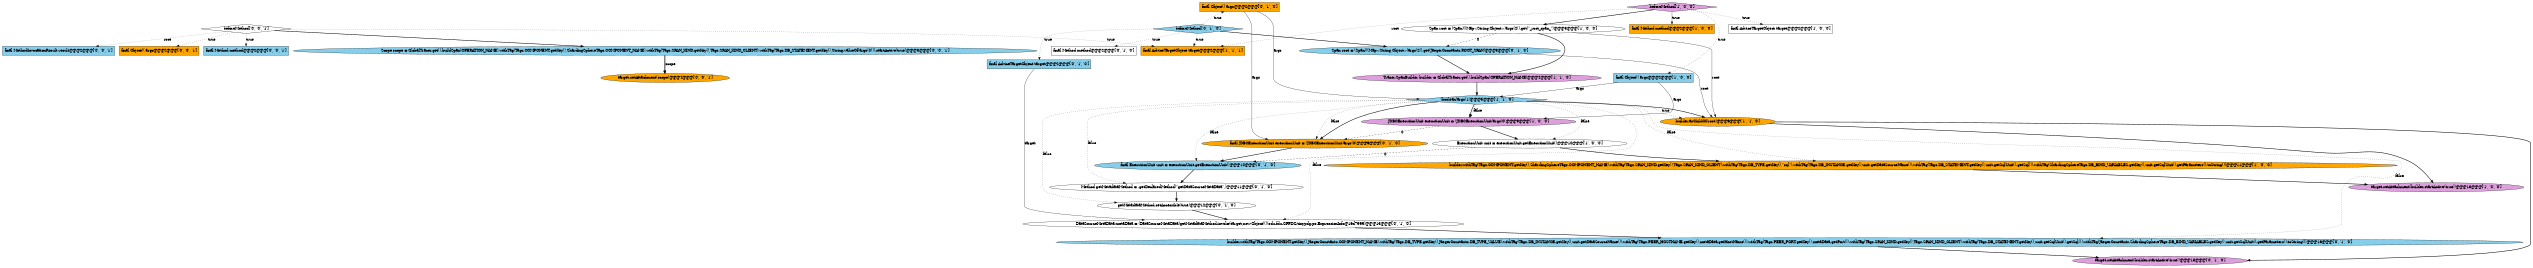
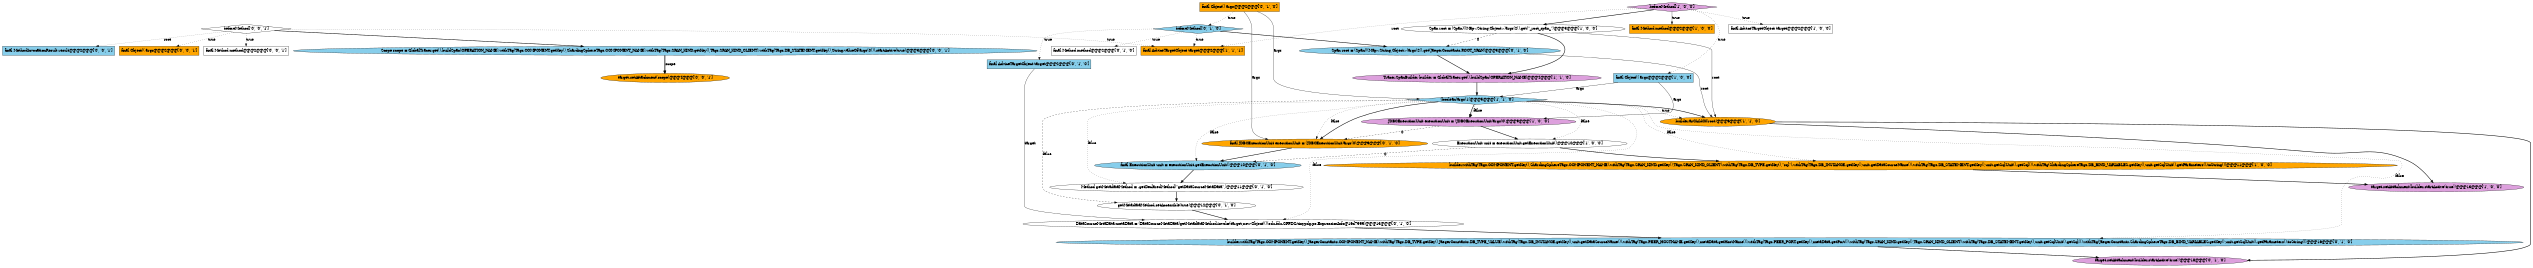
edge "beforeMethod['0', '1', '0']" -> "final Object(( args@@@2@@@['0', '1', '0']": reversed
node "final Method method@@@2@@@['0', '0', '1']": fillcolor skyblue -> white
edge "(boolean)args(1(@@@5@@@['1', '1', '0']" -> "getMetadataMethod.setAccessible(true)@@@12@@@['0', '1', '0']": style dotted -> dashed
